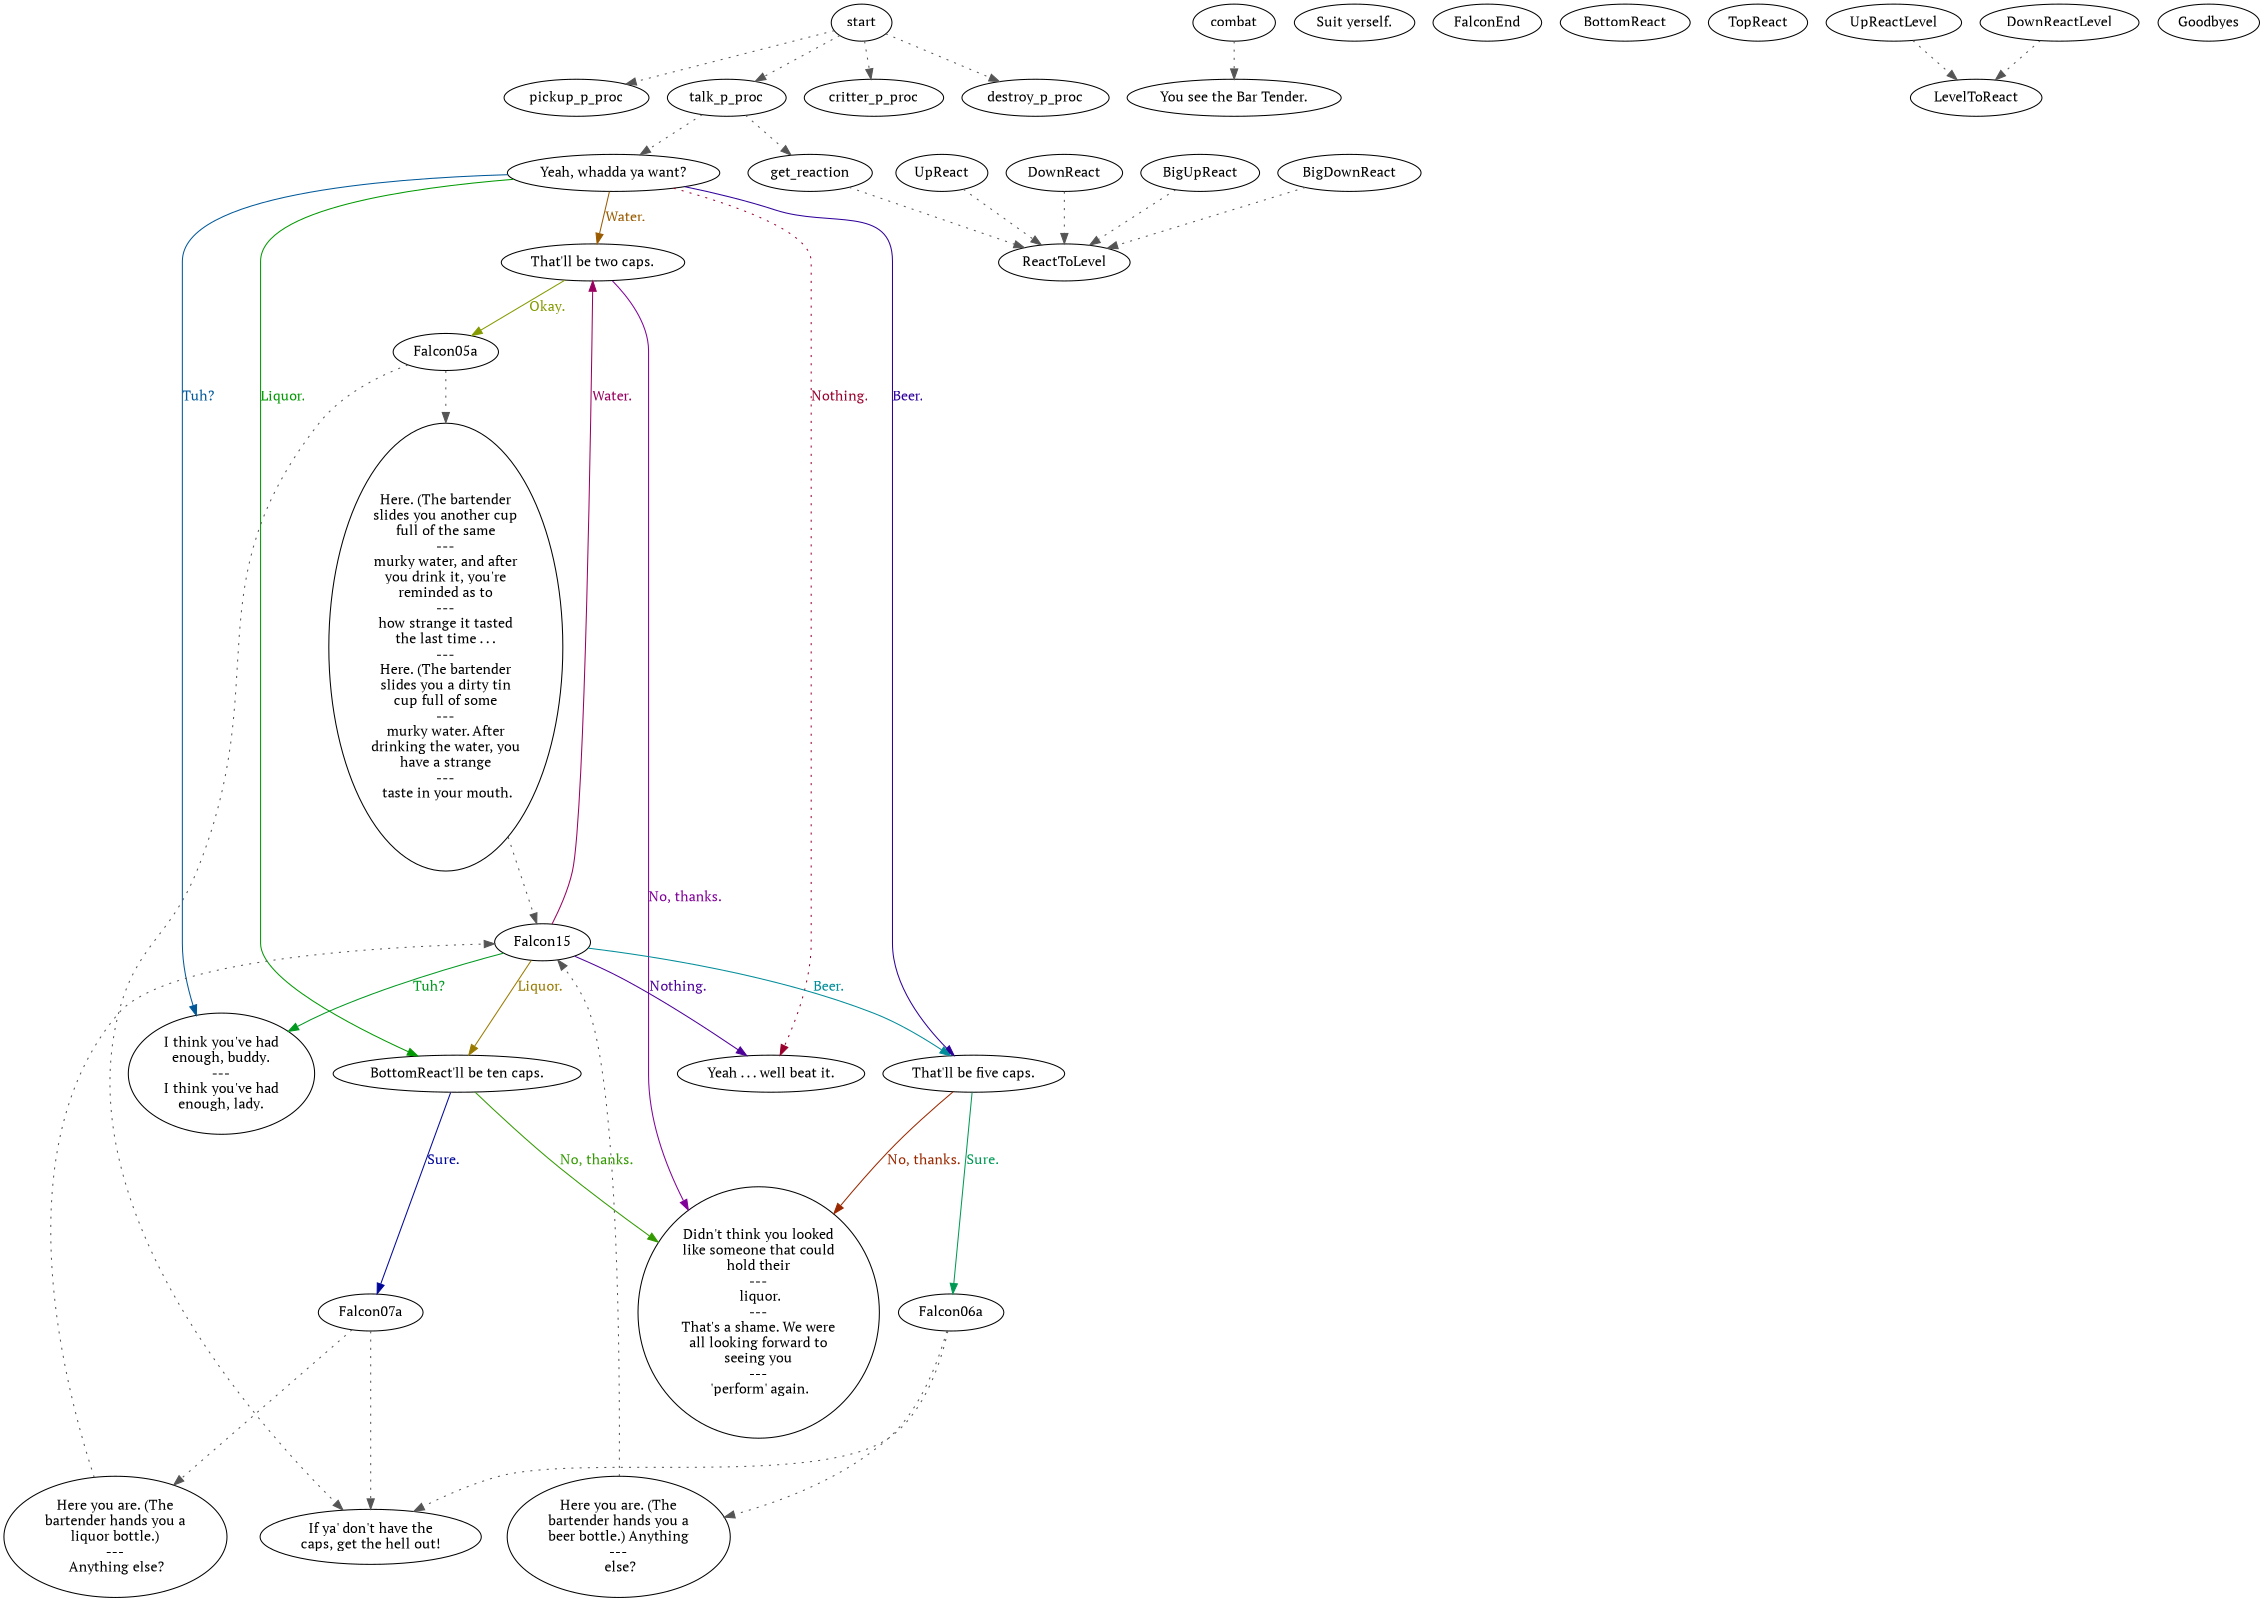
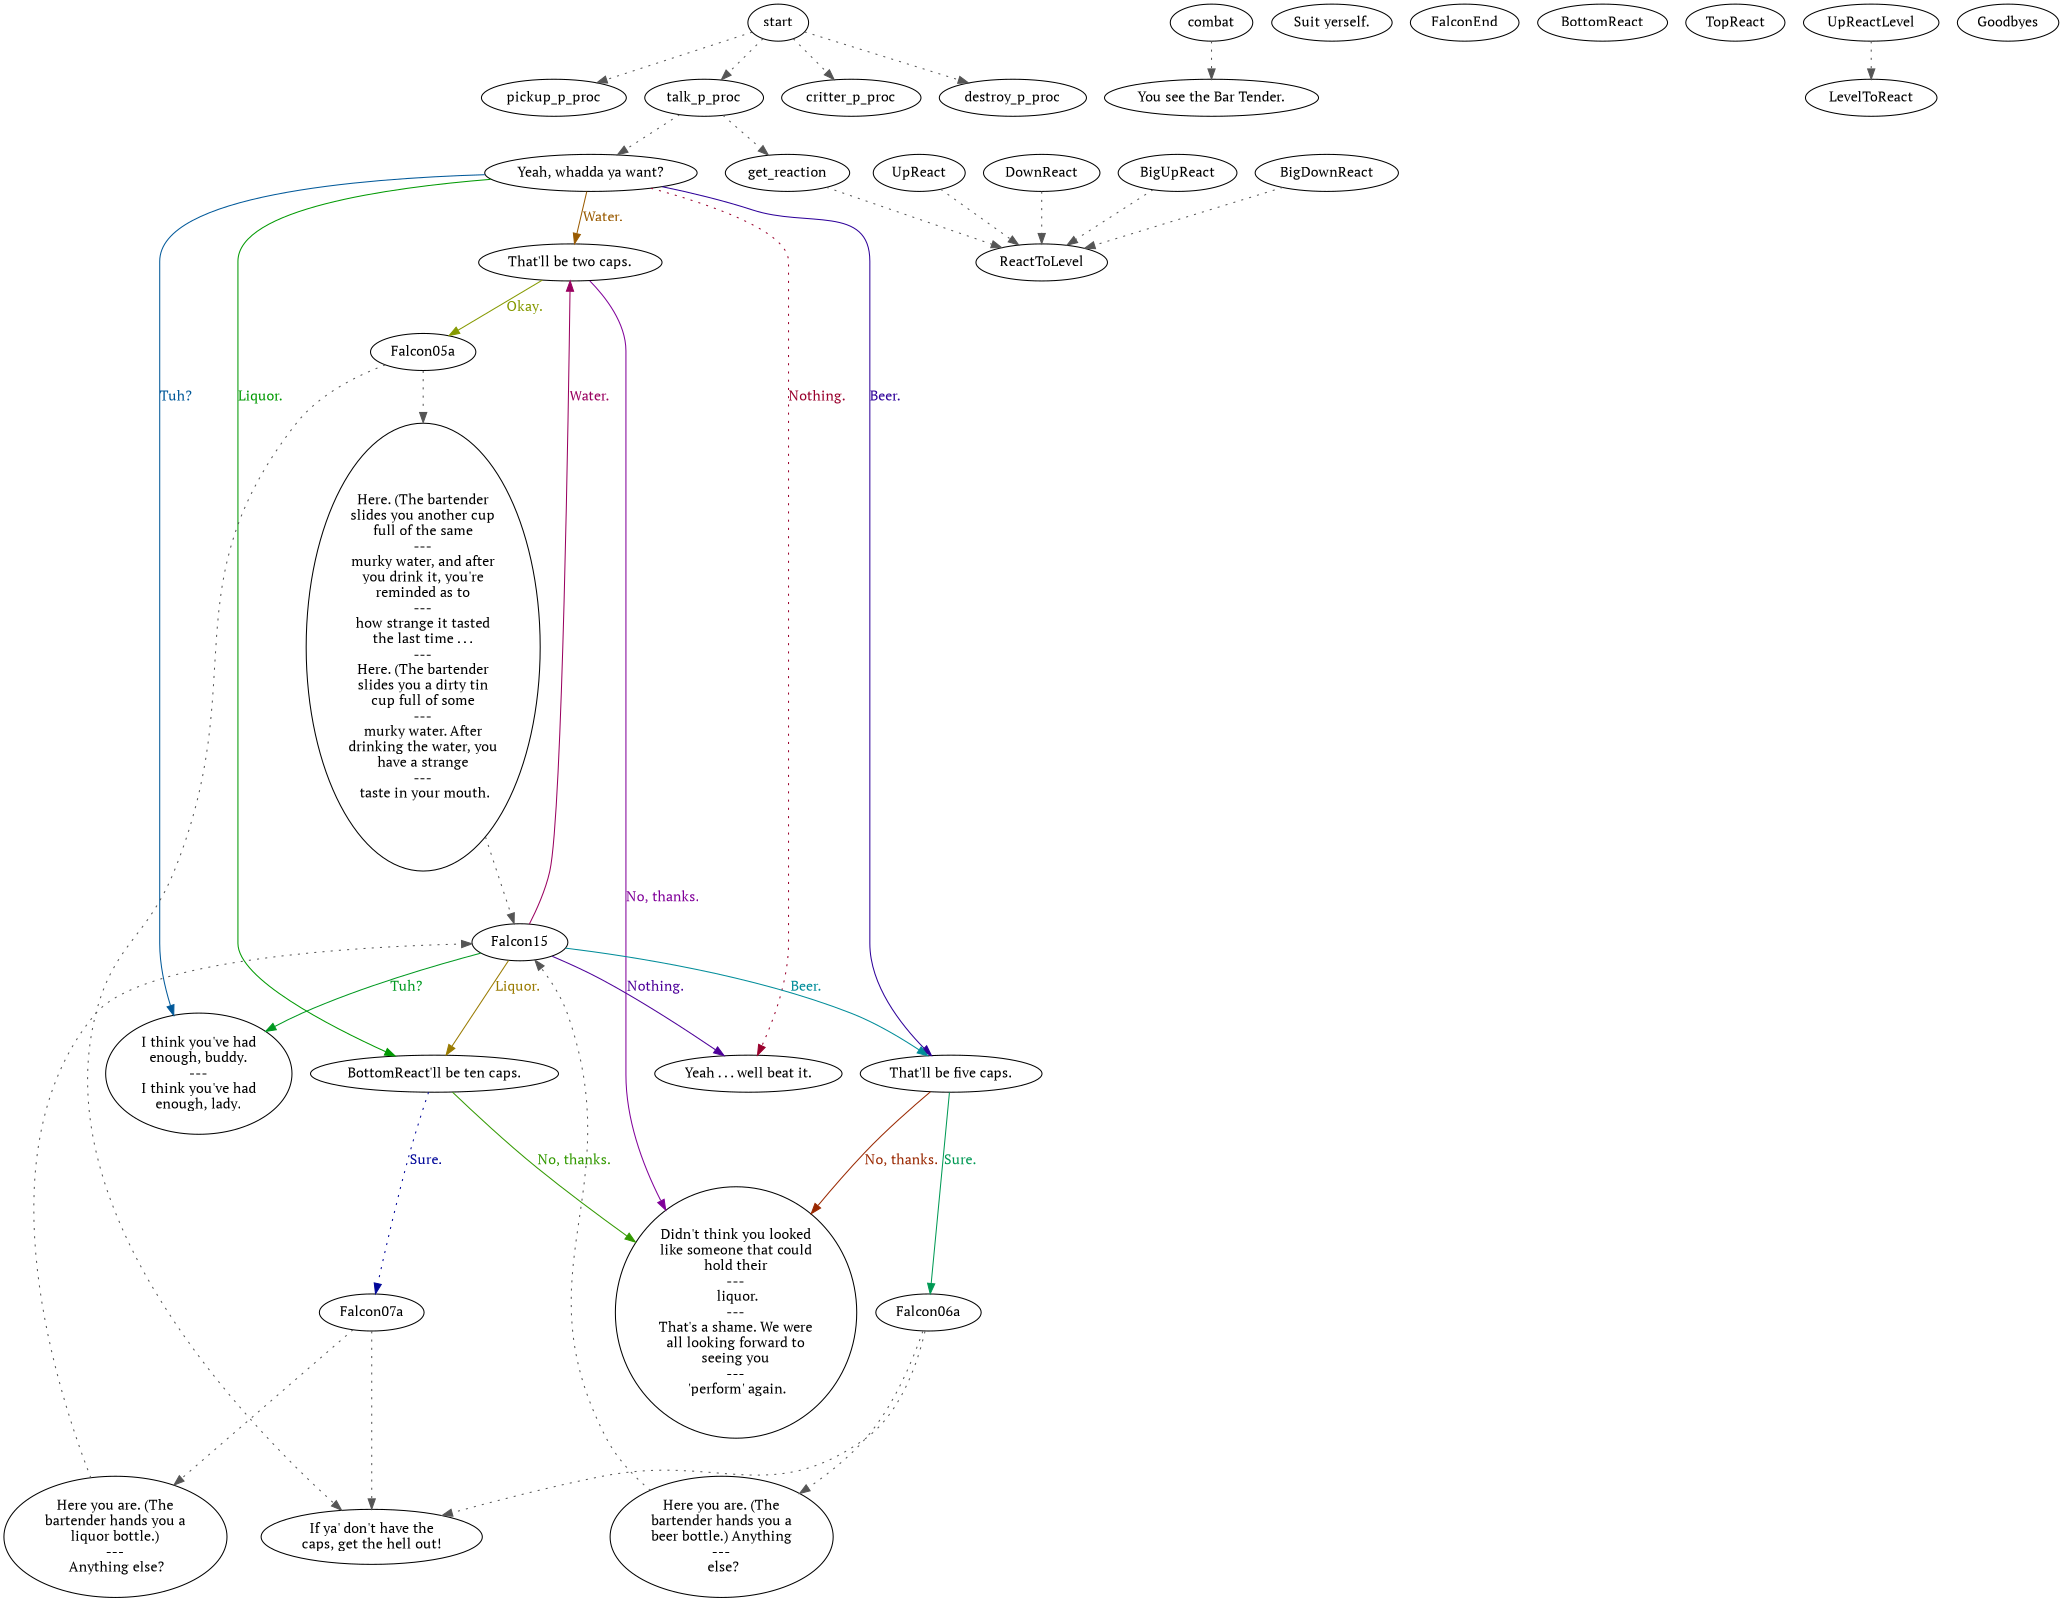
node "DownReactLevel": removed
edge "BottomReact'll be ten caps." -> "Falcon07a": style solid -> dotted
